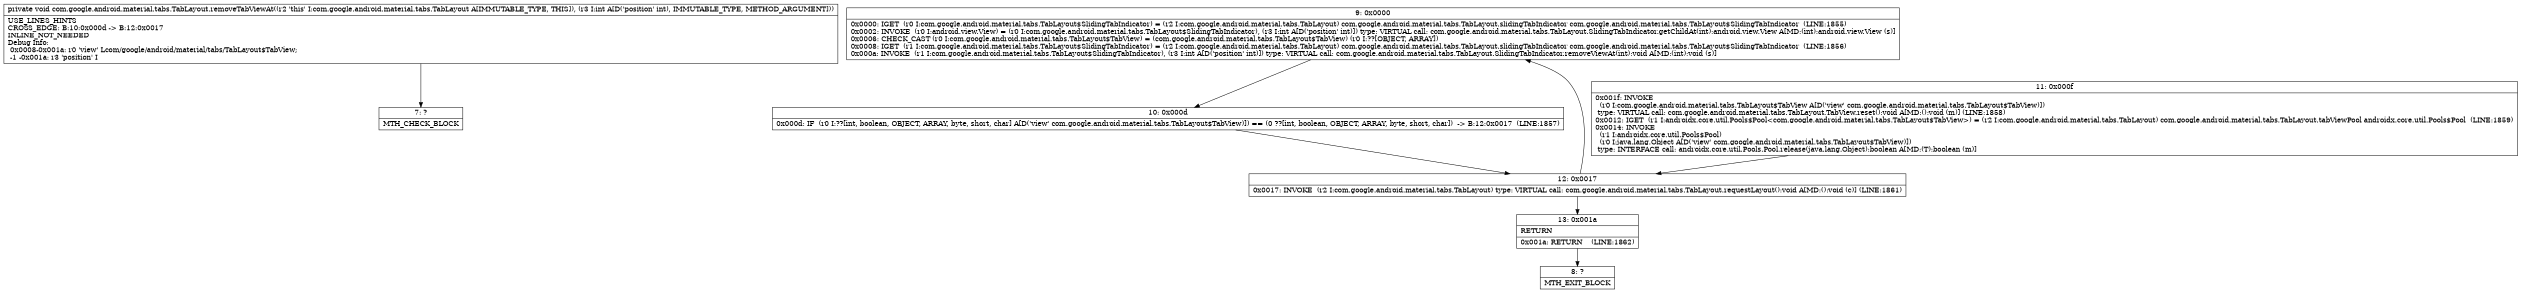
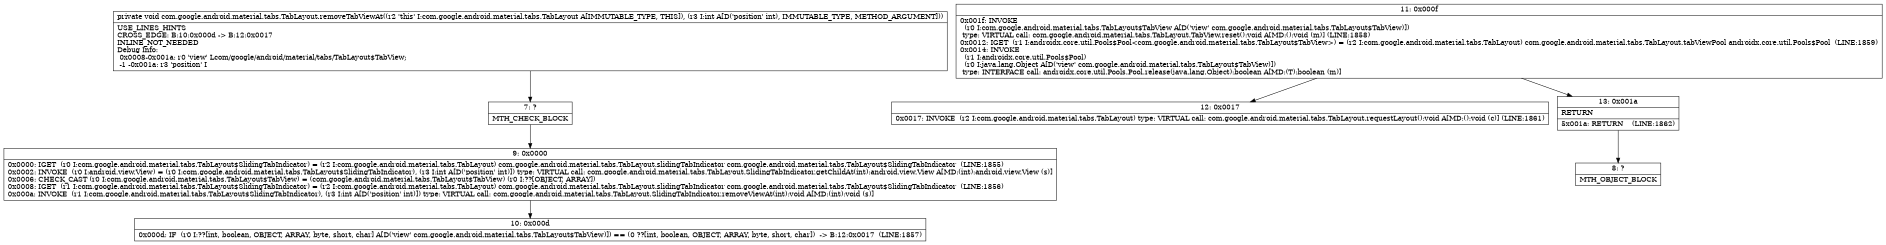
edge "12: 0x0017" -> "9: 0x0000": now "7: ?" -> "9: 0x0000"
edge "10: 0x000d" -> "12: 0x0017": removed
edge "12: 0x0017" -> "13: 0x001a": now "11: 0x000f" -> "13: 0x001a"
node "13: 0x001a": text "0x001a: RETURN    (LINE:1862)" -> "5x001a: RETURN    (LINE:1862)"
node "8: ?": text "MTH_EXIT_BLOCK" -> "MTH_OBJECT_BLOCK"
